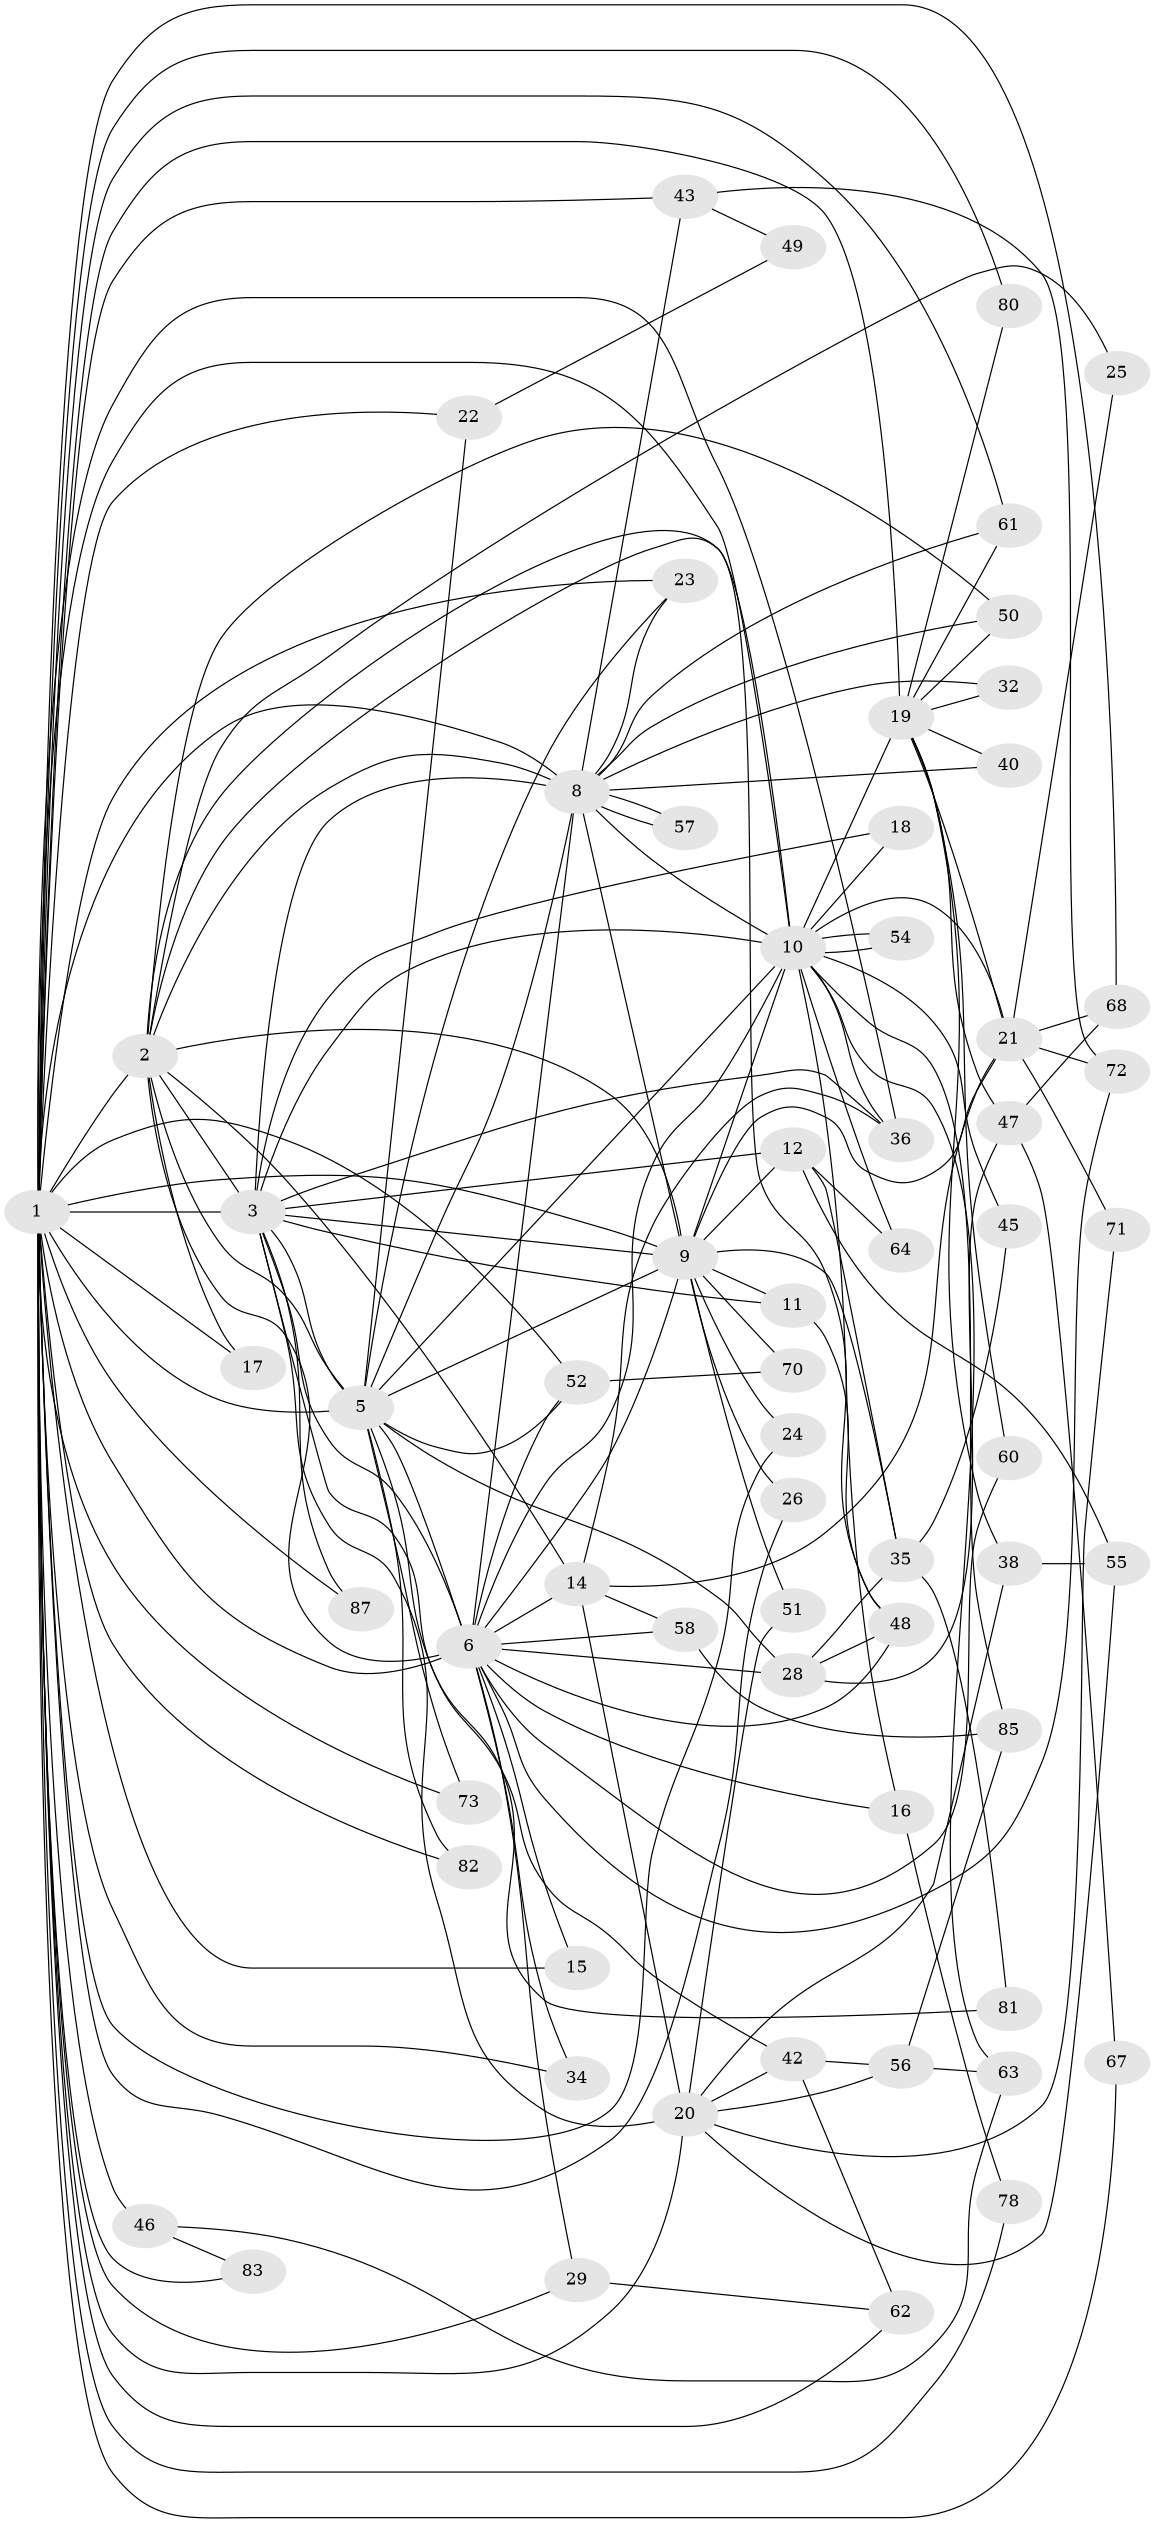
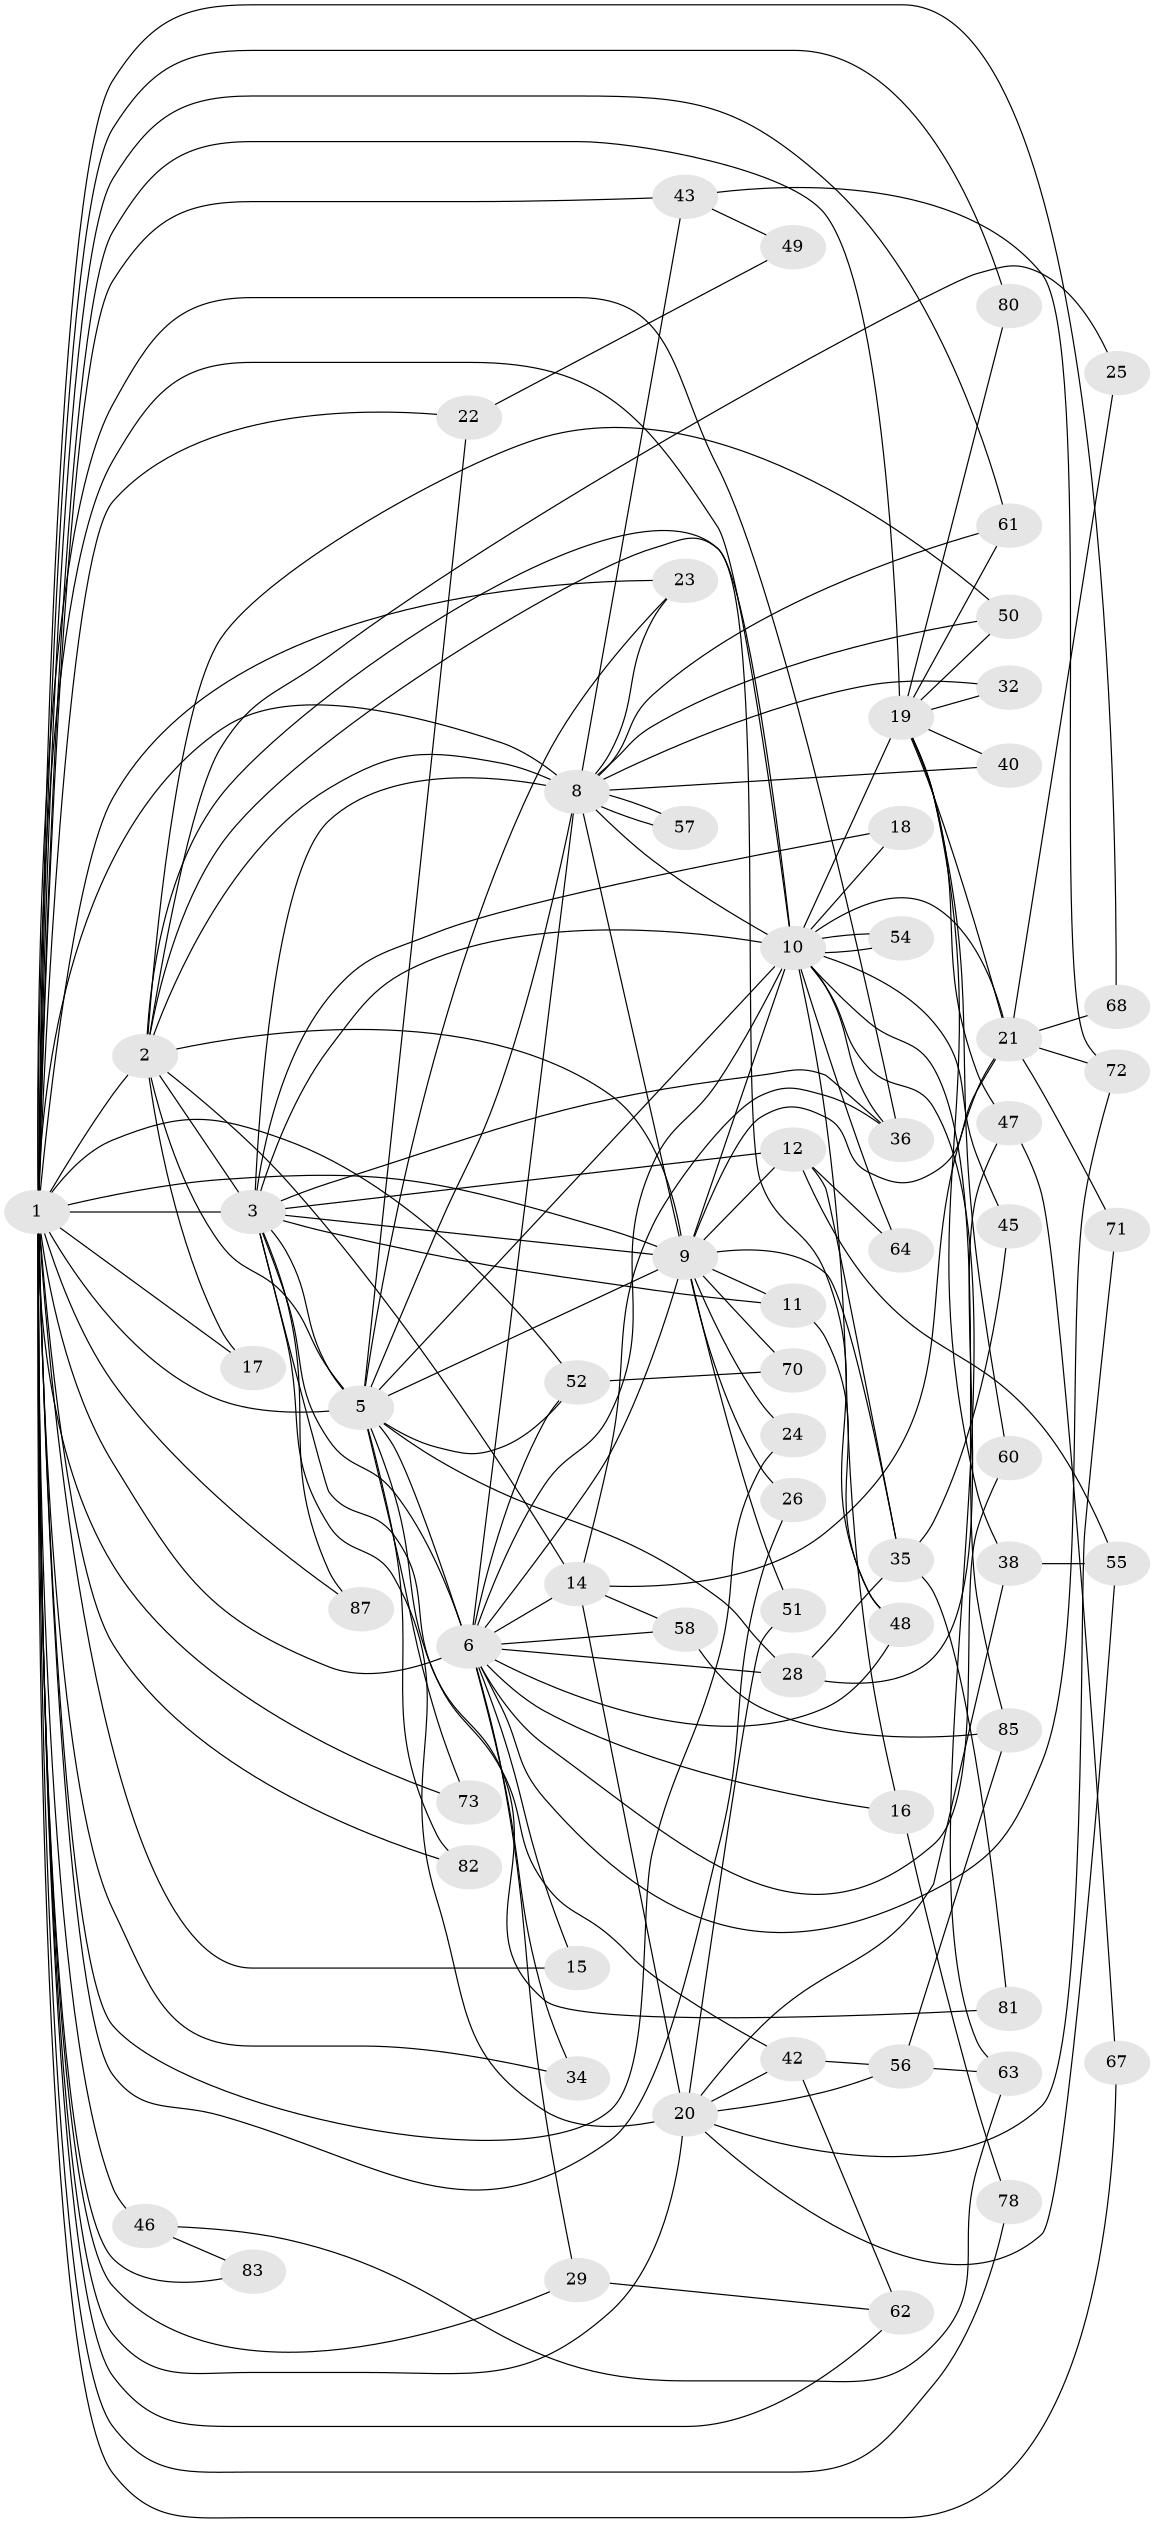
edge "68" -- "47": removed
edge "2" -- "6": removed
edge "48" -- "28": removed
